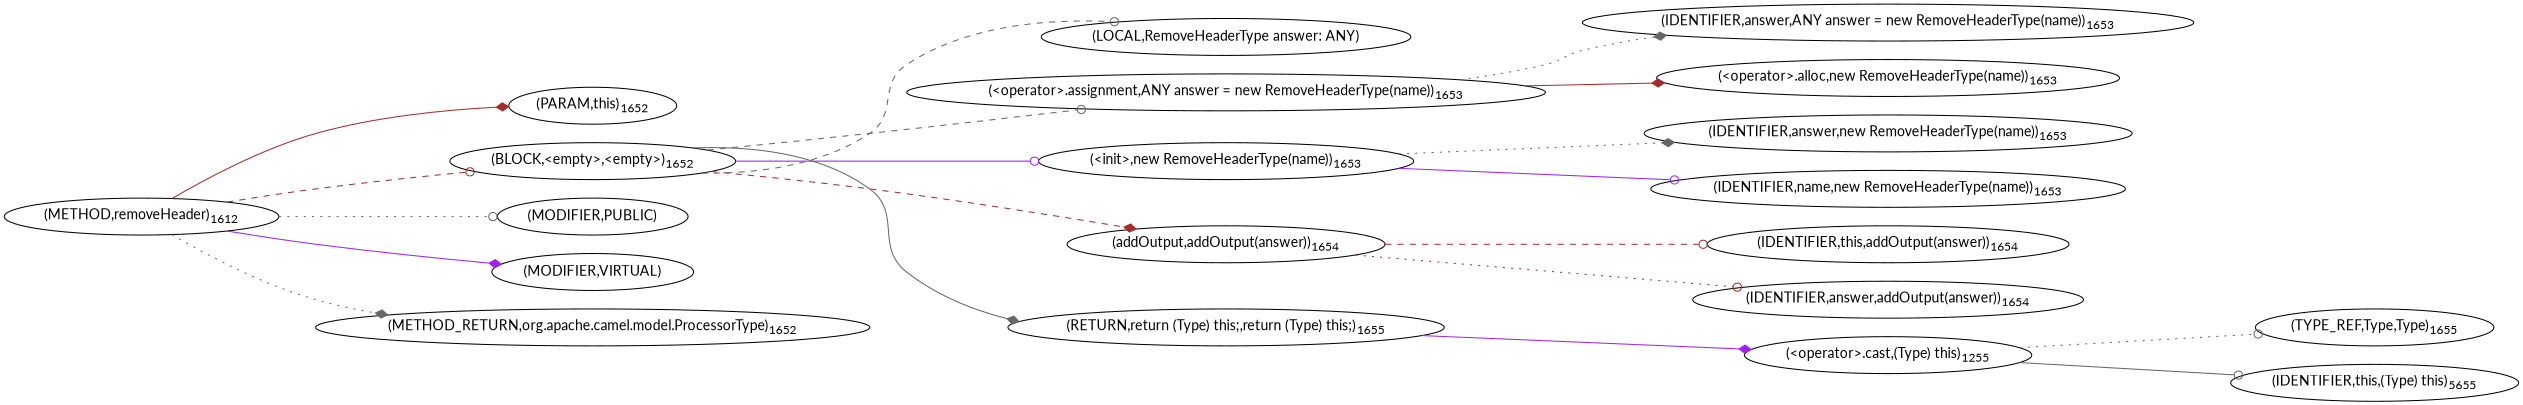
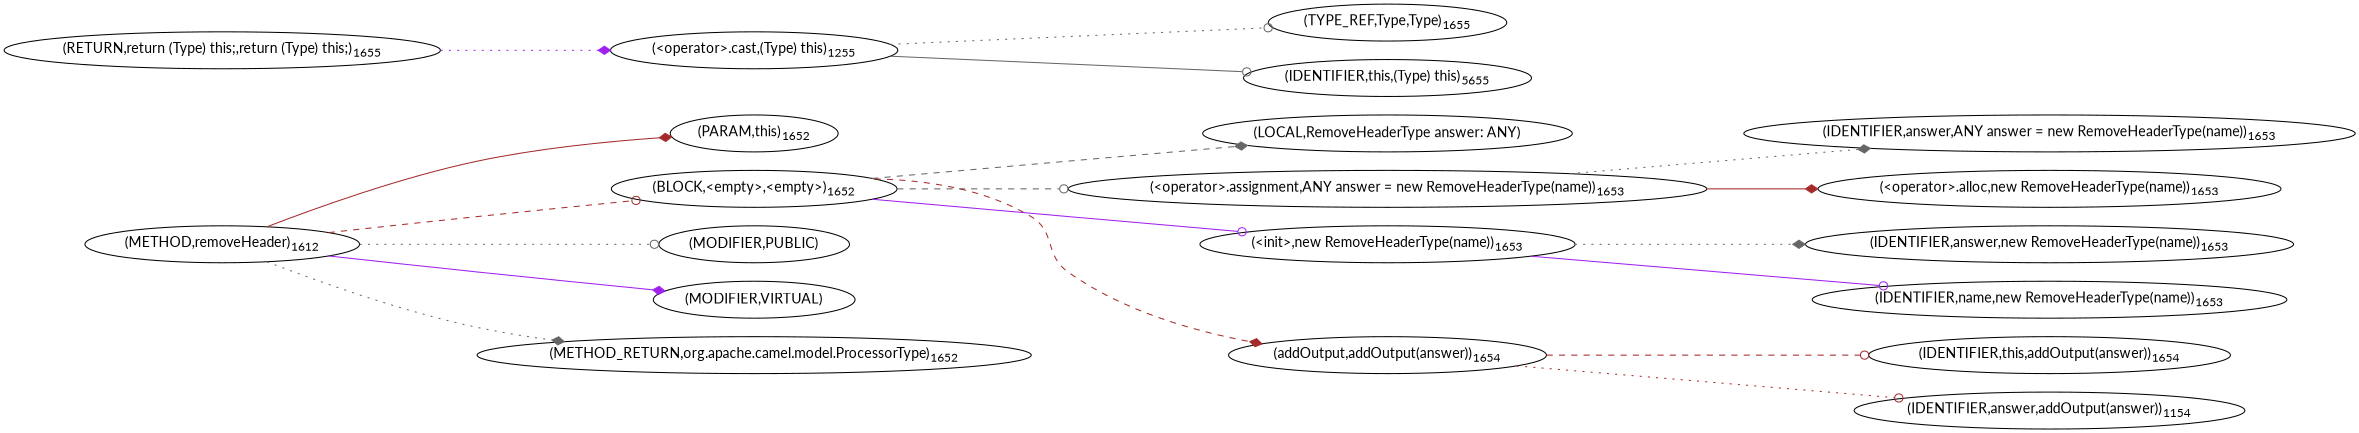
edge "(BLOCK,<empty>,<empty>)" -> "(LOCAL,RemoveHeaderType answer: ANY)": arrowhead odot -> diamond
edge "(BLOCK,<empty>,<empty>)" -> "(RETURN,return (Type) this;,return (Type) this;)": removed
node "(IDENTIFIER,answer,addOutput(answer))": text "1654" -> "1154"
edge "(RETURN,return (Type) this;,return (Type) this;)" -> "(<operator>.cast,(Type) this)": style solid -> dotted
